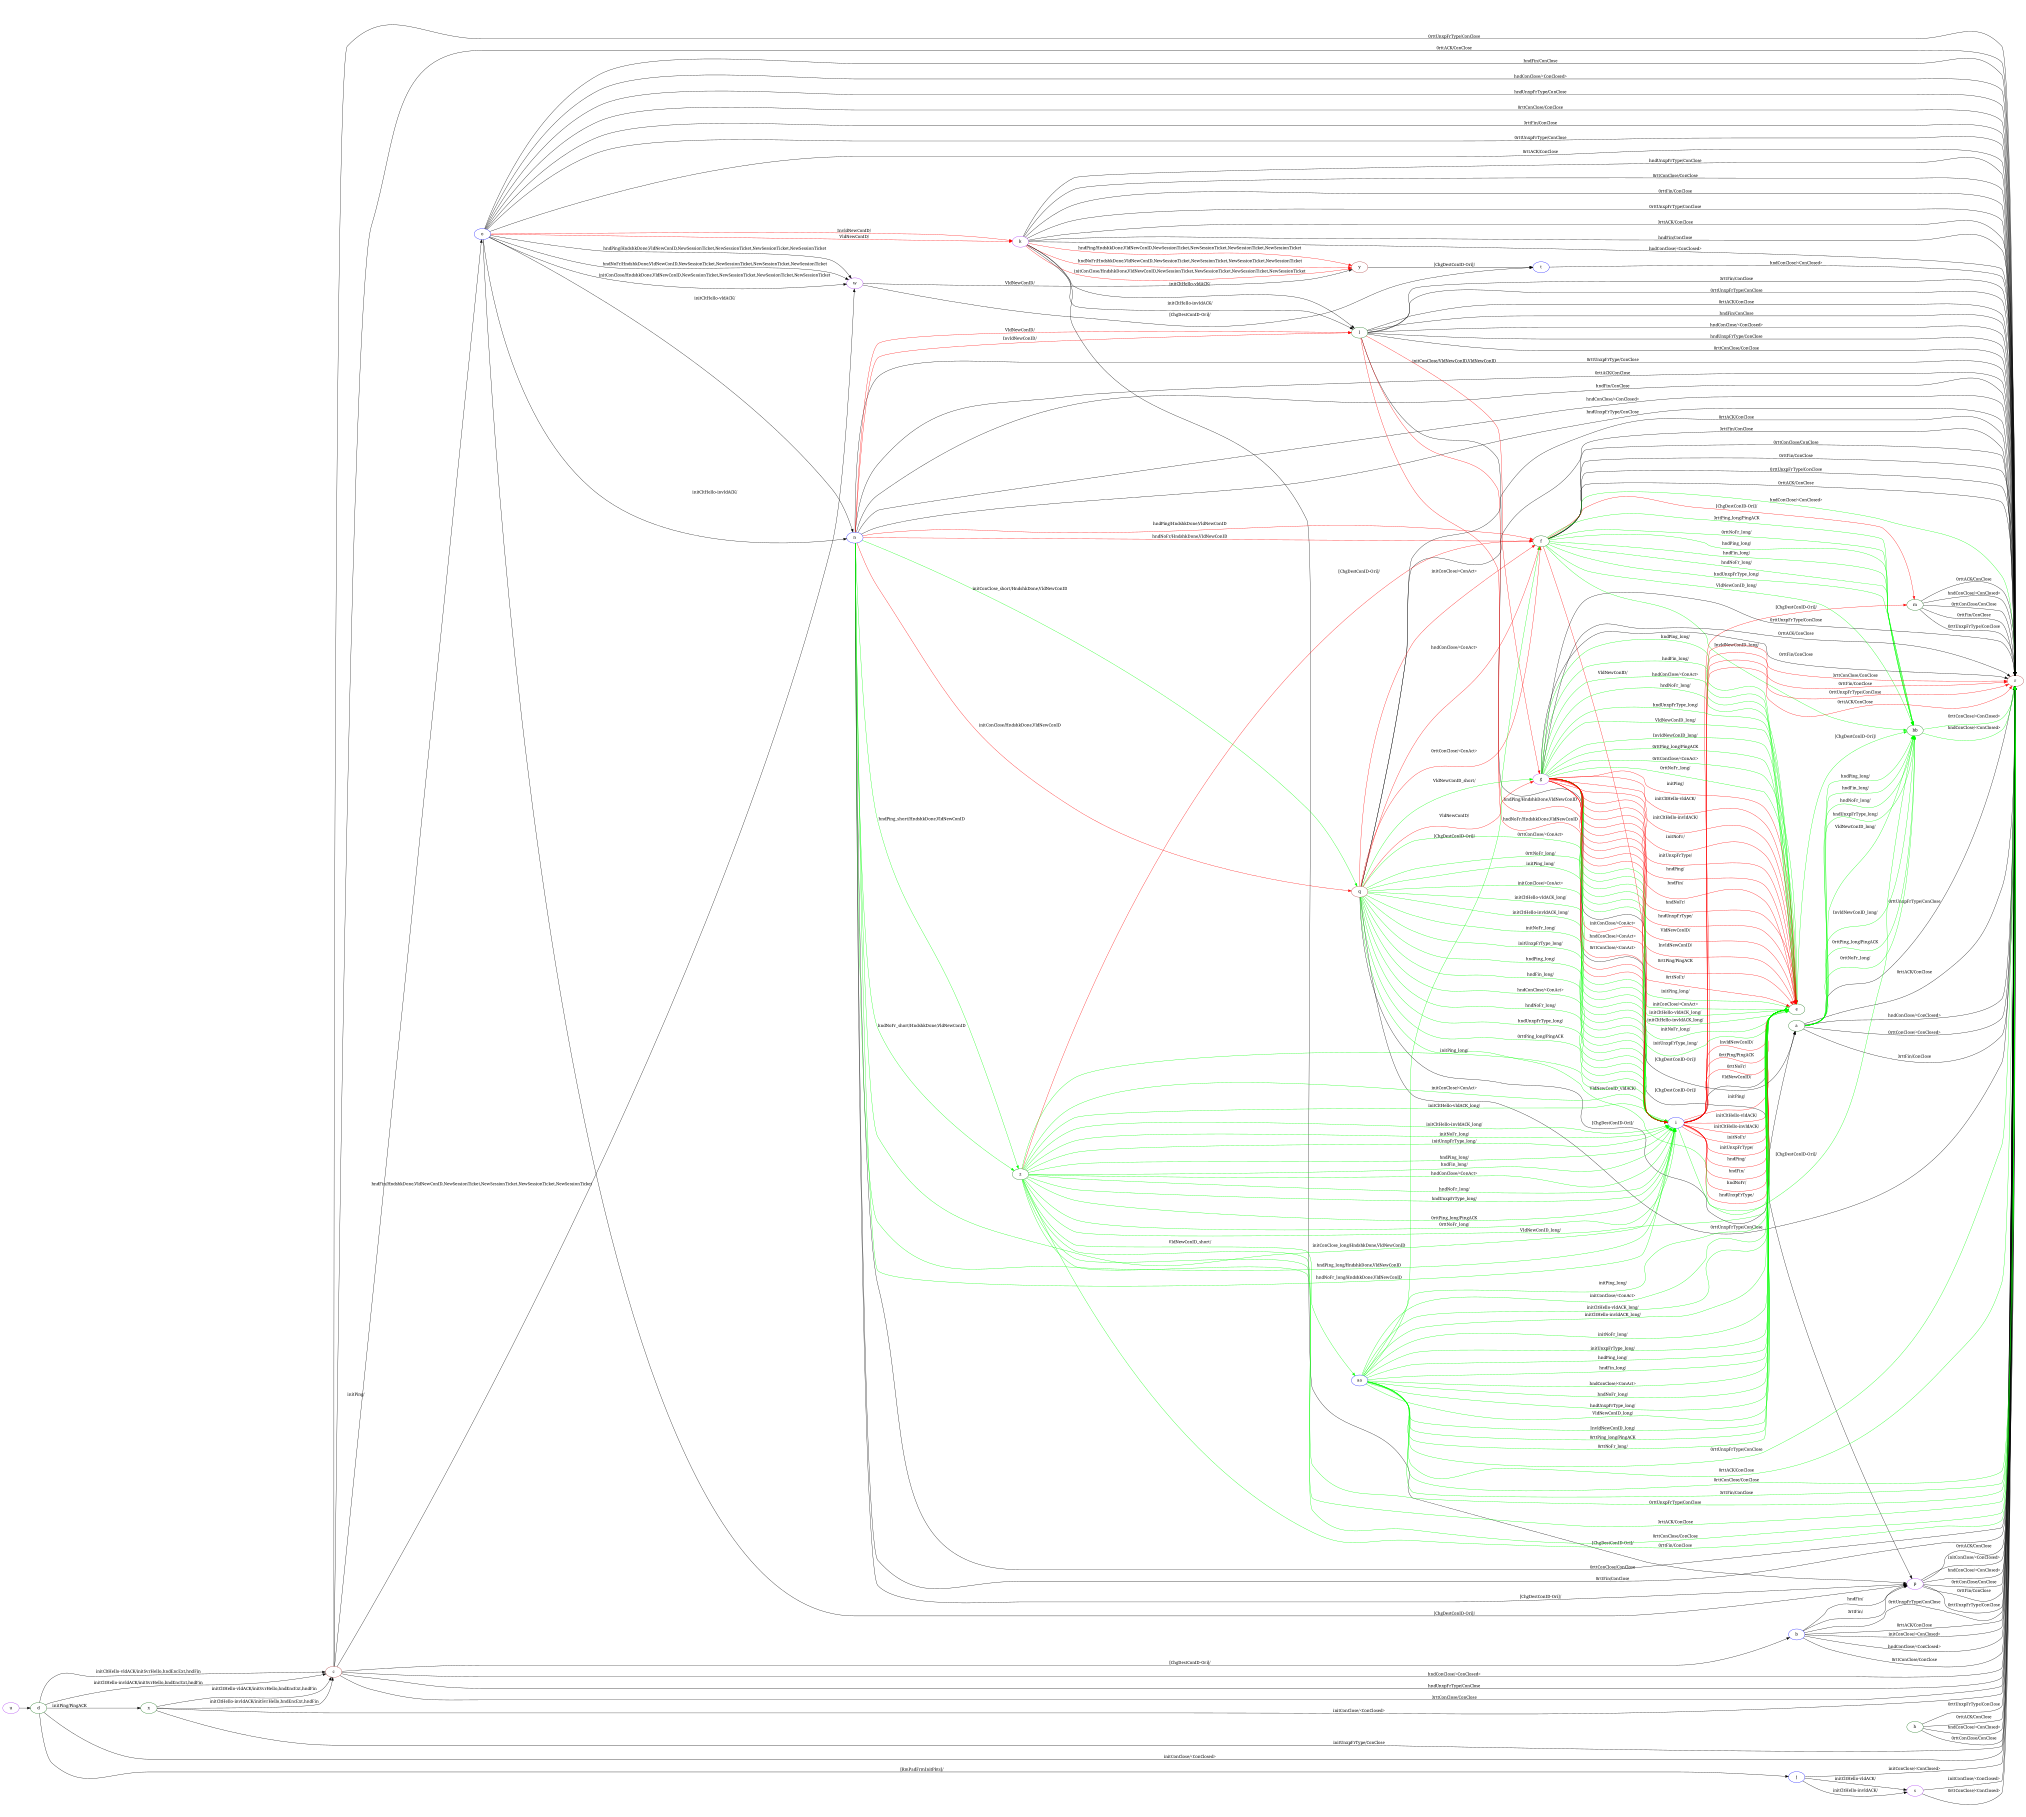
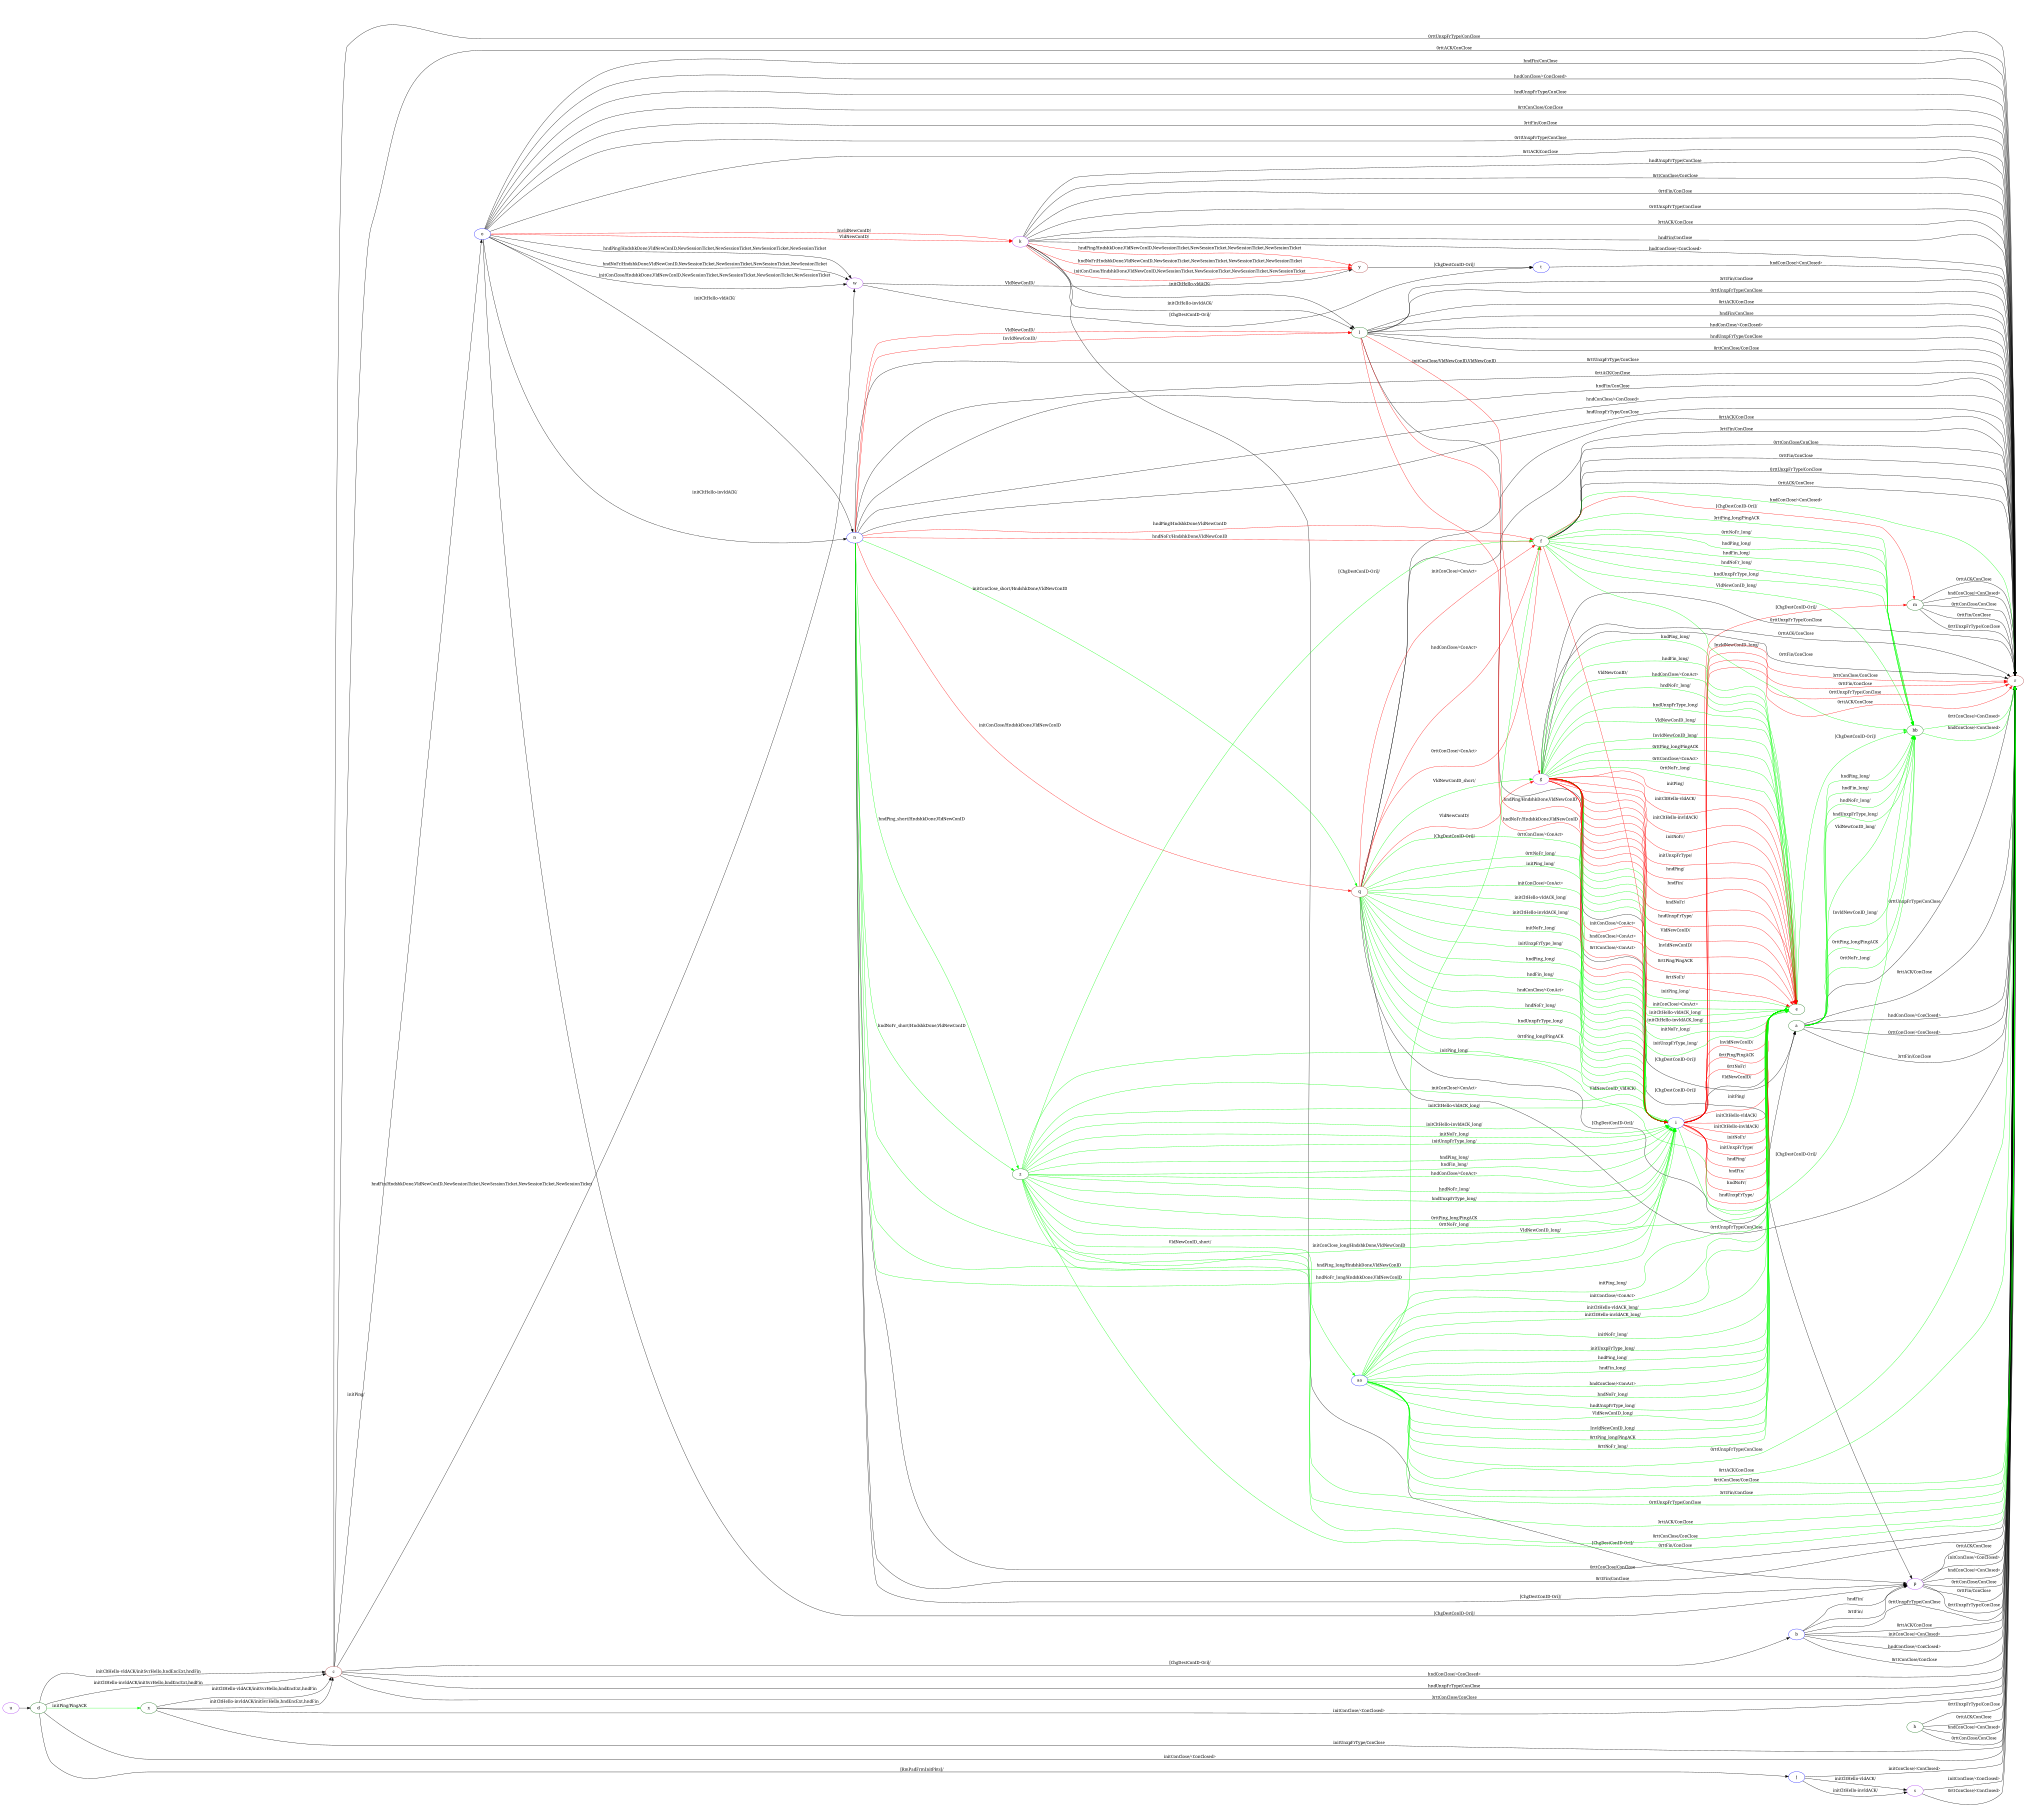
edge "z" -> "f": color red -> green
edge "d" -> "x": color black -> green
